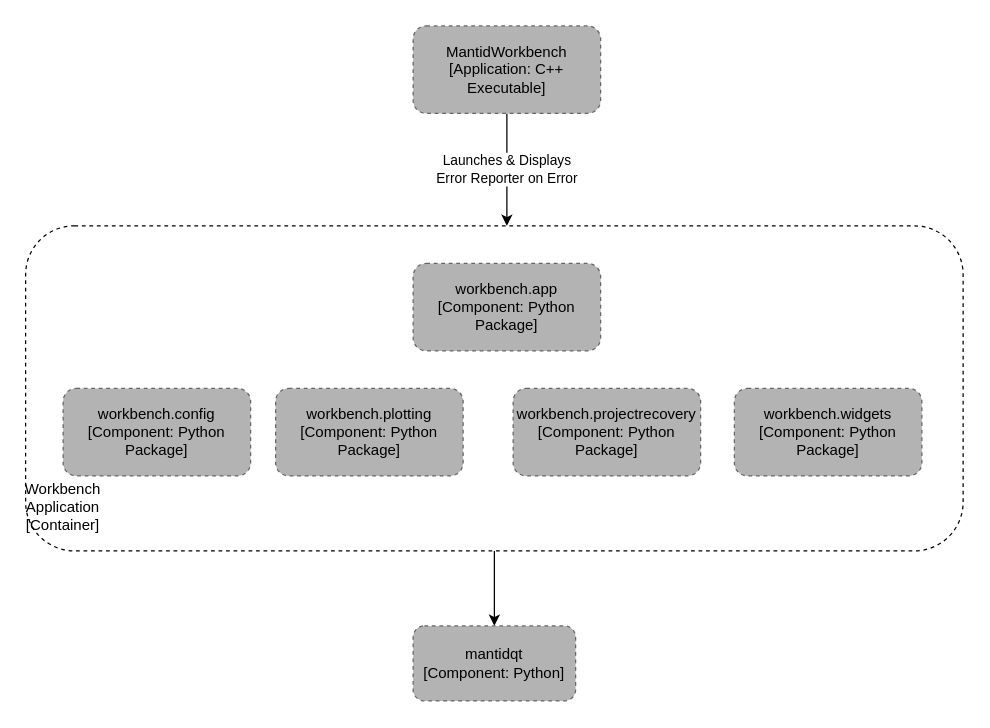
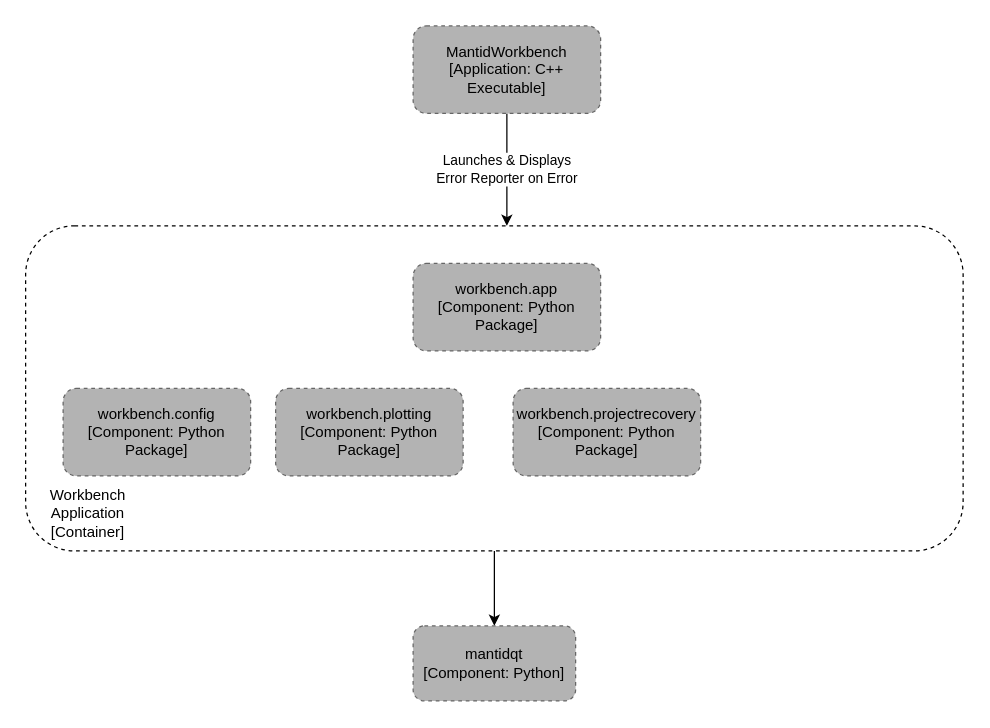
node "workbench.widgets [Component: Python Package]": removed
node "Workbench Application [Container]": moved (63, 507) -> (88, 513)
